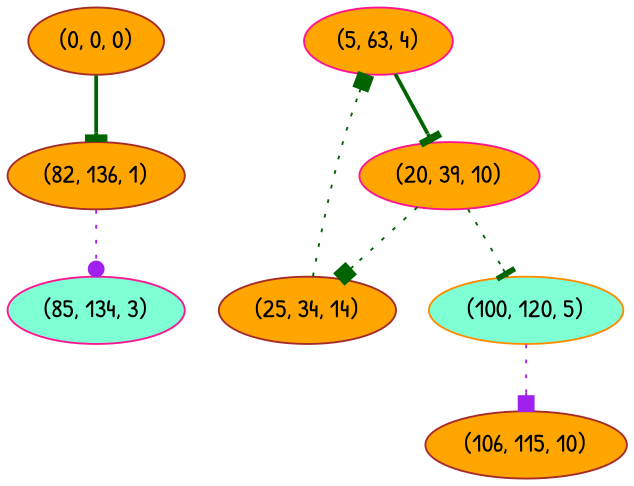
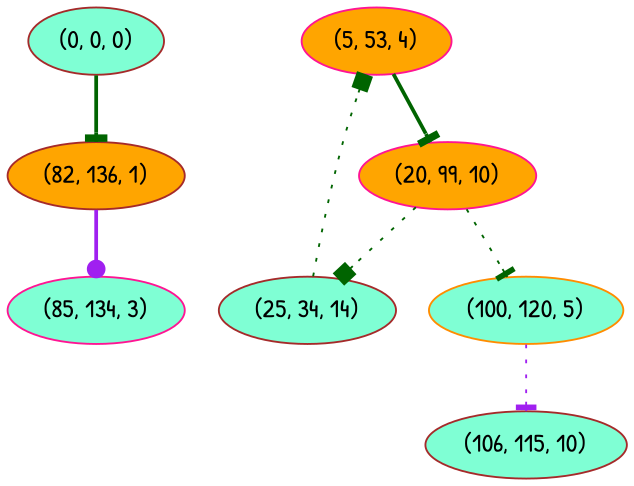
node "(0, 0, 0)": fillcolor orange -> aquamarine
node "(5, 63, 4)": label "(5, 63, 4)" -> "(5, 53, 4)"
node "(20, 39, 10)": label "(20, 39, 10)" -> "(20, 99, 10)"
edge "(82, 136, 1)" -> "(85, 134, 3)": style dotted -> bold
node "(25, 34, 14)": fillcolor orange -> aquamarine
edge "(100, 120, 5)" -> "(106, 115, 10)": arrowhead box -> tee
node "(106, 115, 10)": fillcolor orange -> aquamarine
